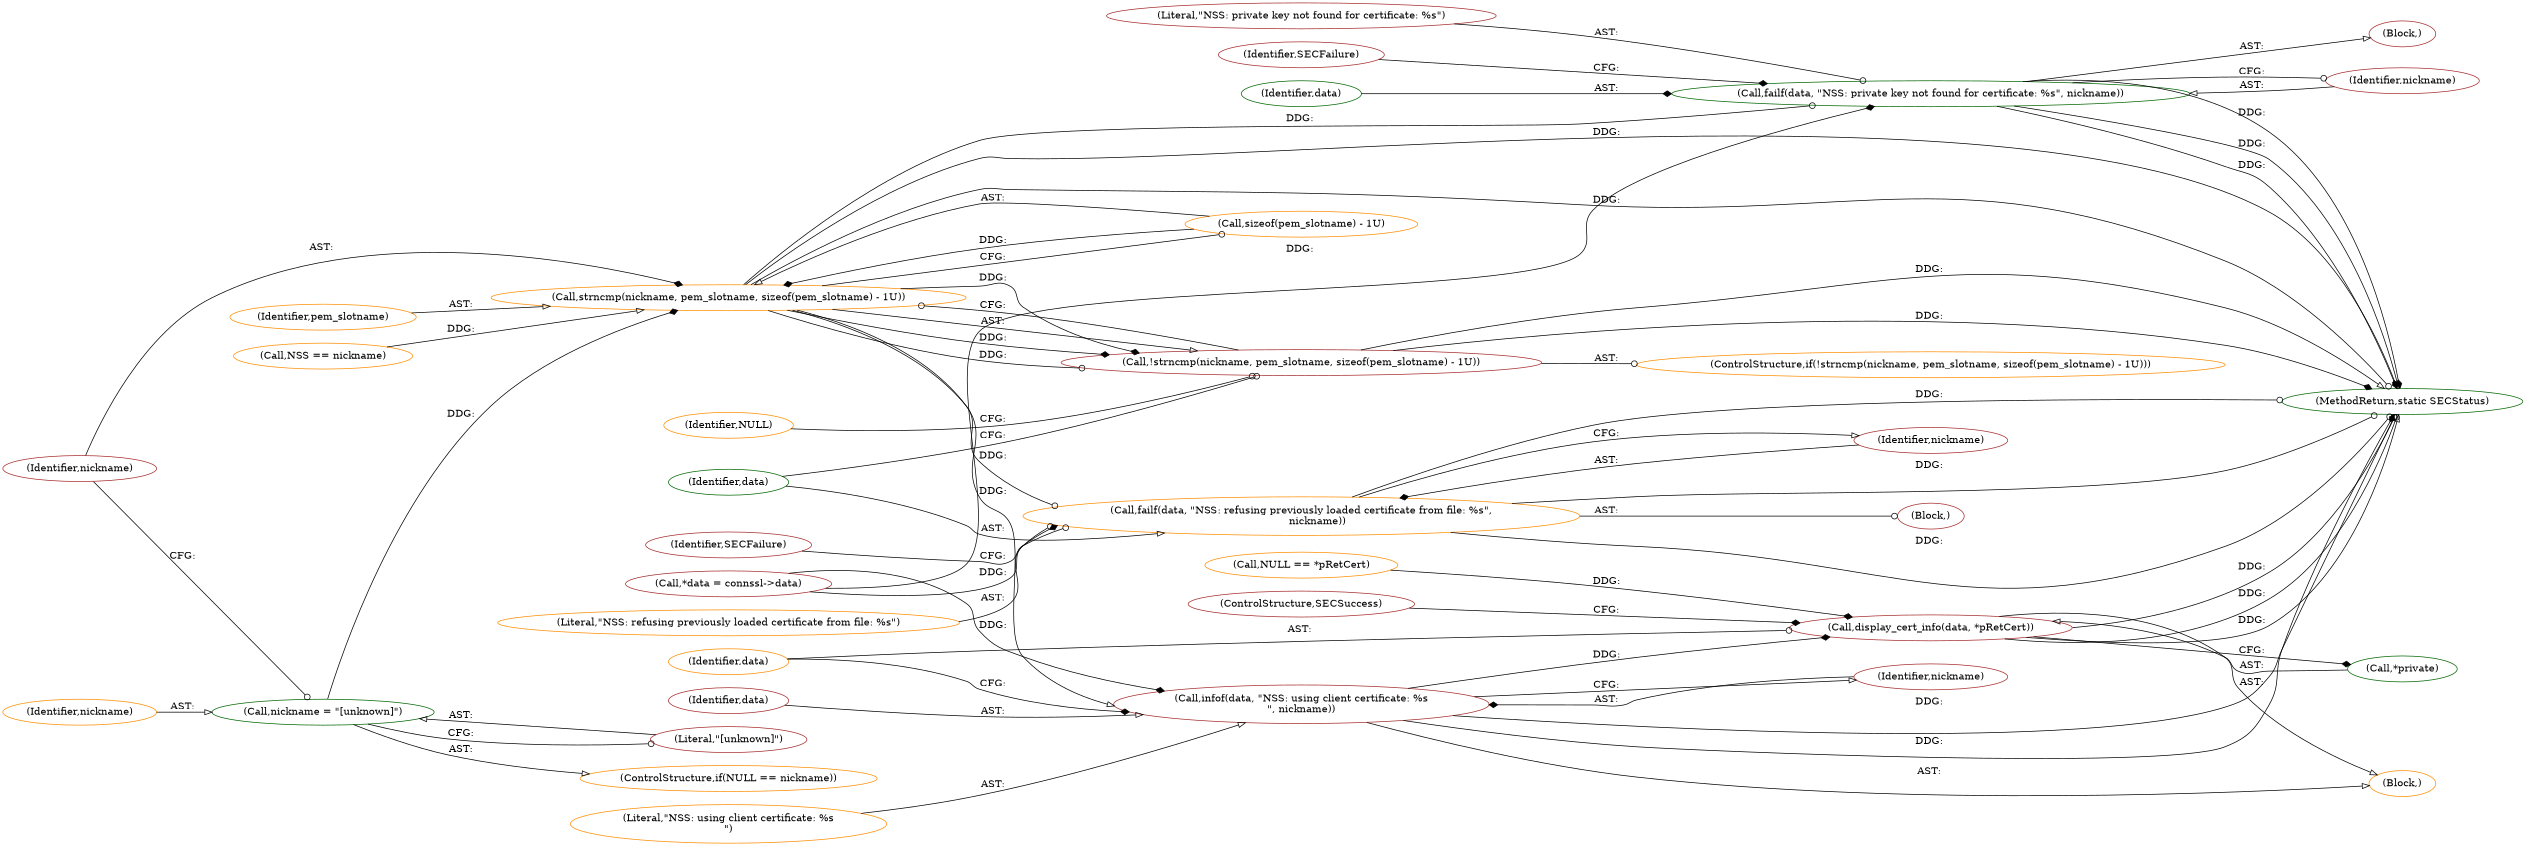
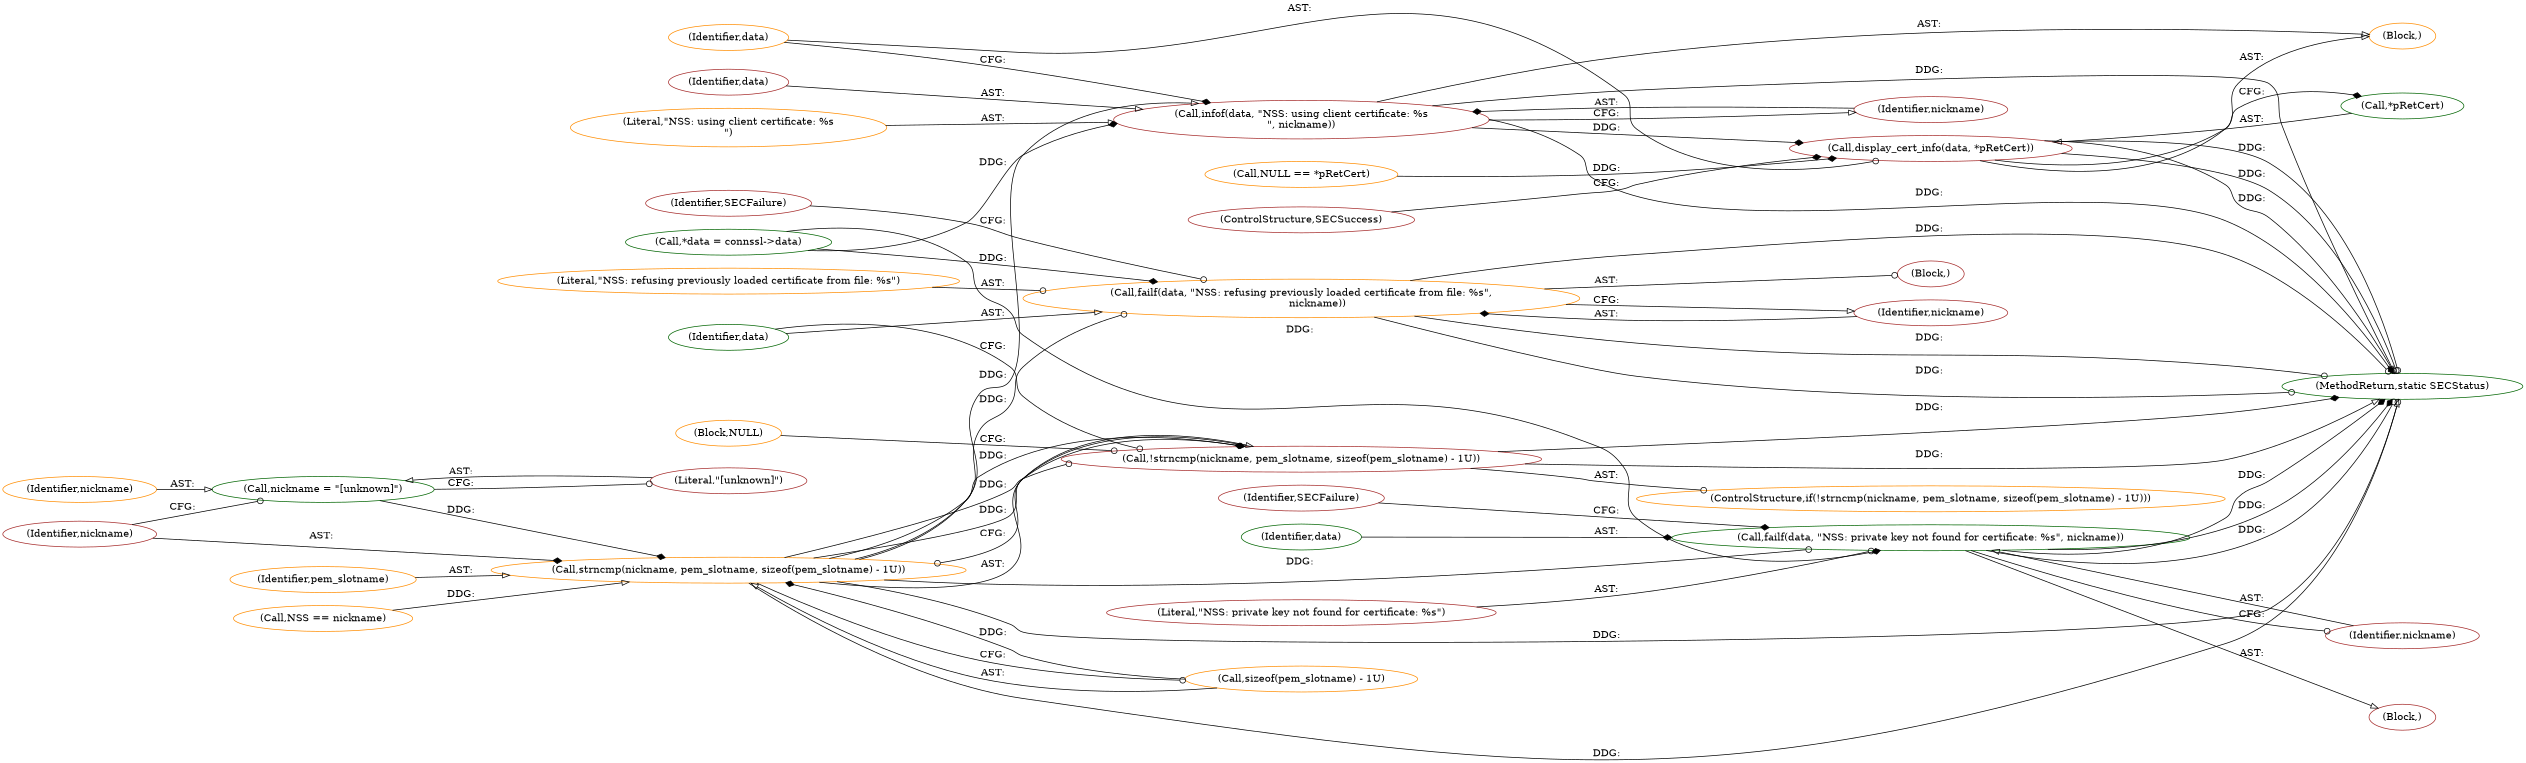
node "(Identifier,NULL)": label "(Identifier,NULL)" -> "(Block,NULL)"
node "(Call,*data = connssl->data)": color brown -> darkgreen
node "(Call,*private)": label "(Call,*private)" -> "(Call,*pRetCert)"
node "(ControlStructure,if(NULL == nickname))": removed
